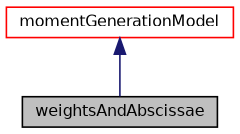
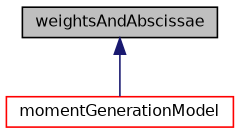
edge "weightsAndAbscissae" -> "momentGenerationModel": reversed
